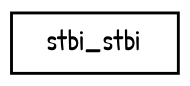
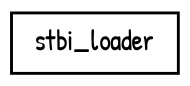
node "stbi_stbi": label "stbi_stbi" -> "stbi_loader"
